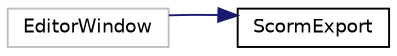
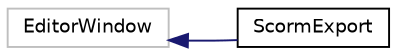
edge "EditorWindow" -> "ScormExport": reversed
